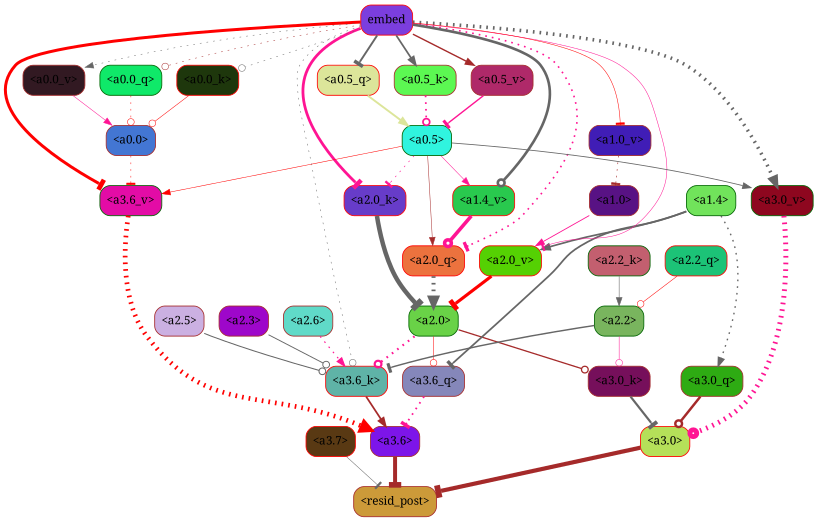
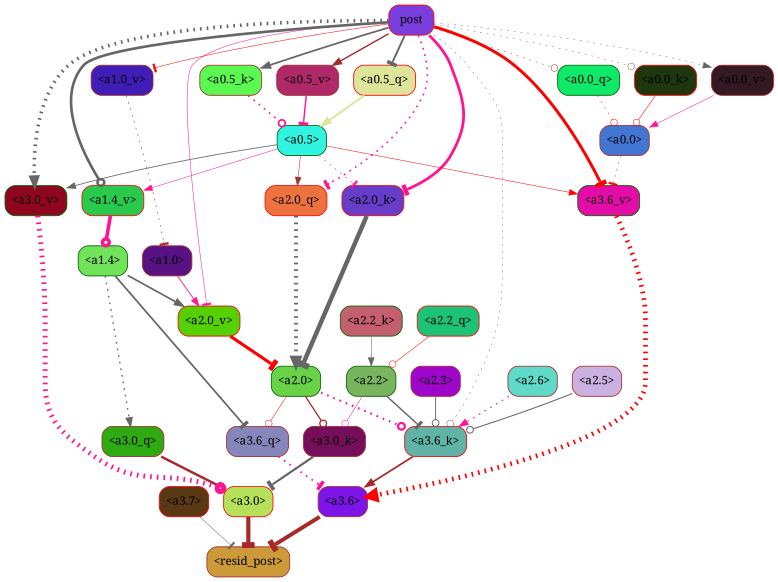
node "embed": label "embed" -> "post"
edge "<a1.4_v>" -> "<a2.0_q>": now "<a1.4_v>" -> "<a1.4>"
